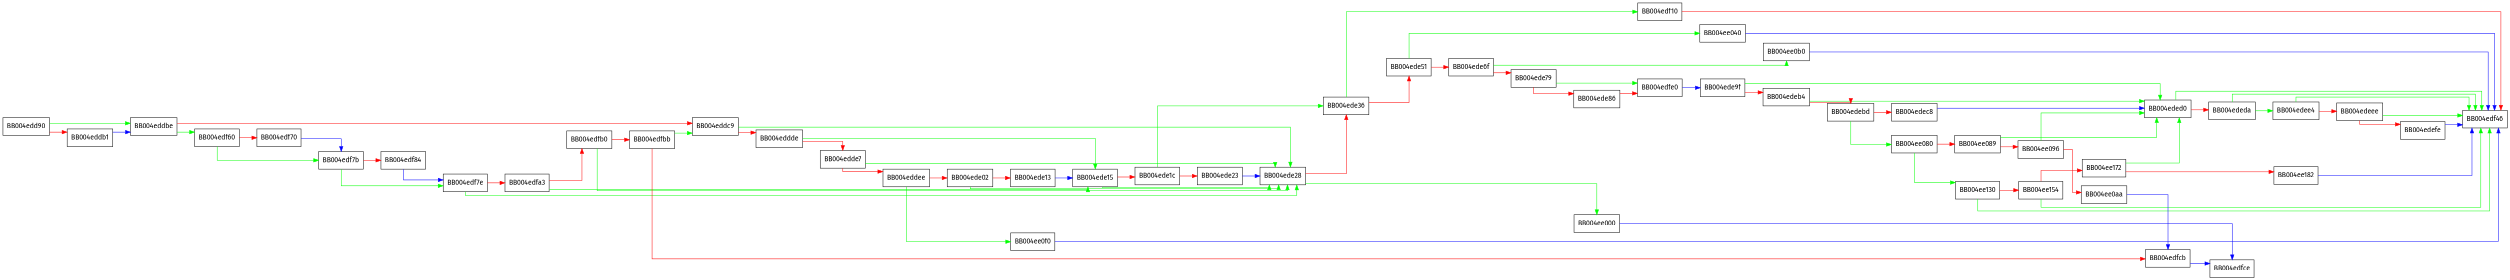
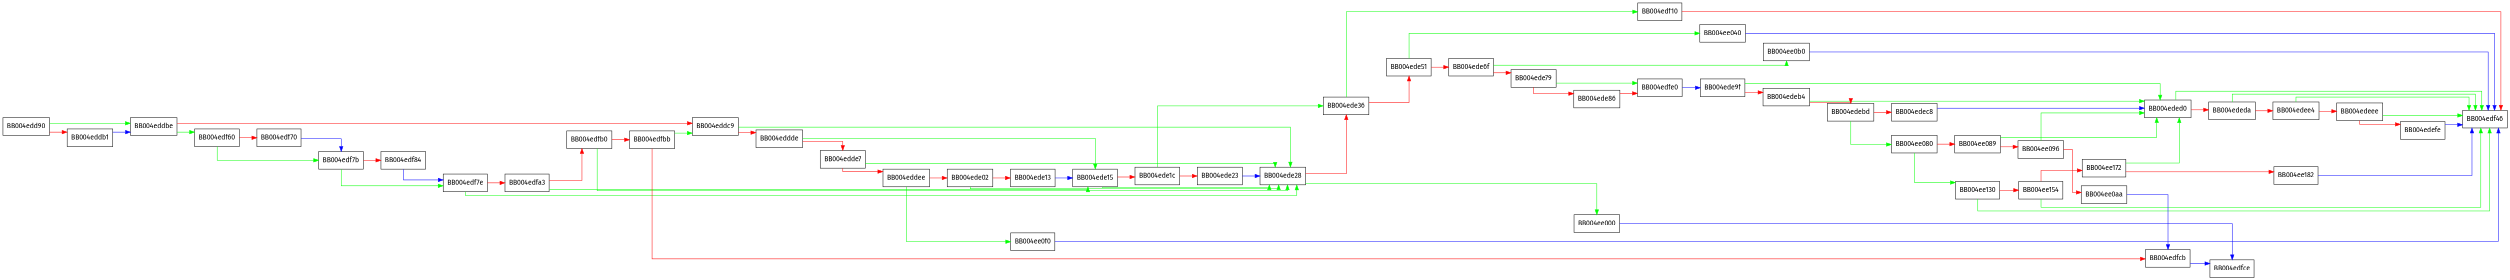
edge "BB004ededa" -> "BB004edee4": color green -> red
